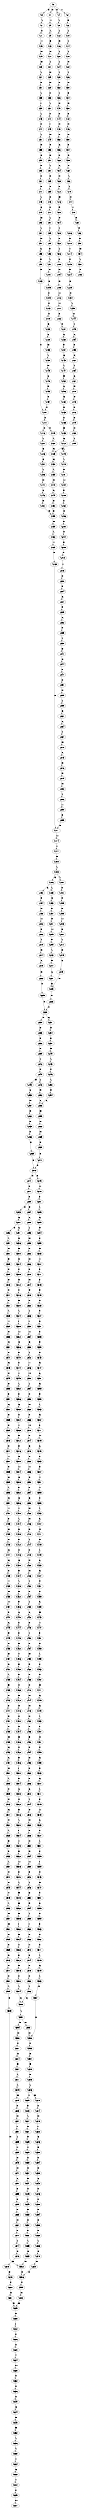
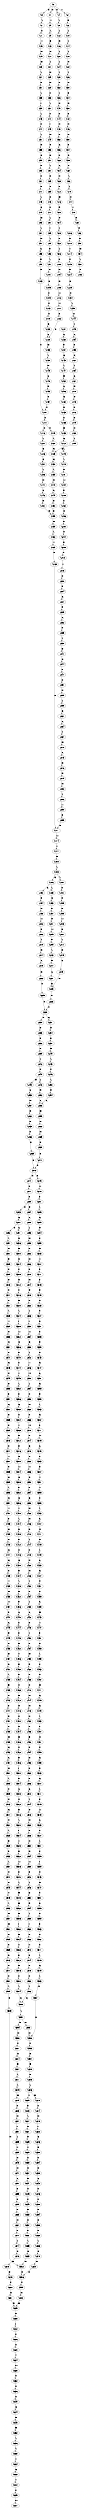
edge "S122" -> "S127": now "S122" -> "S128"
